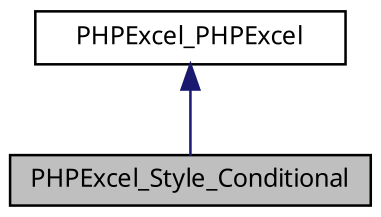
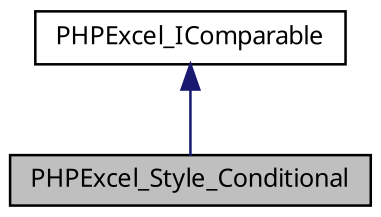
node "PHPExcel_PHPExcel": label "PHPExcel_PHPExcel" -> "PHPExcel_IComparable"
